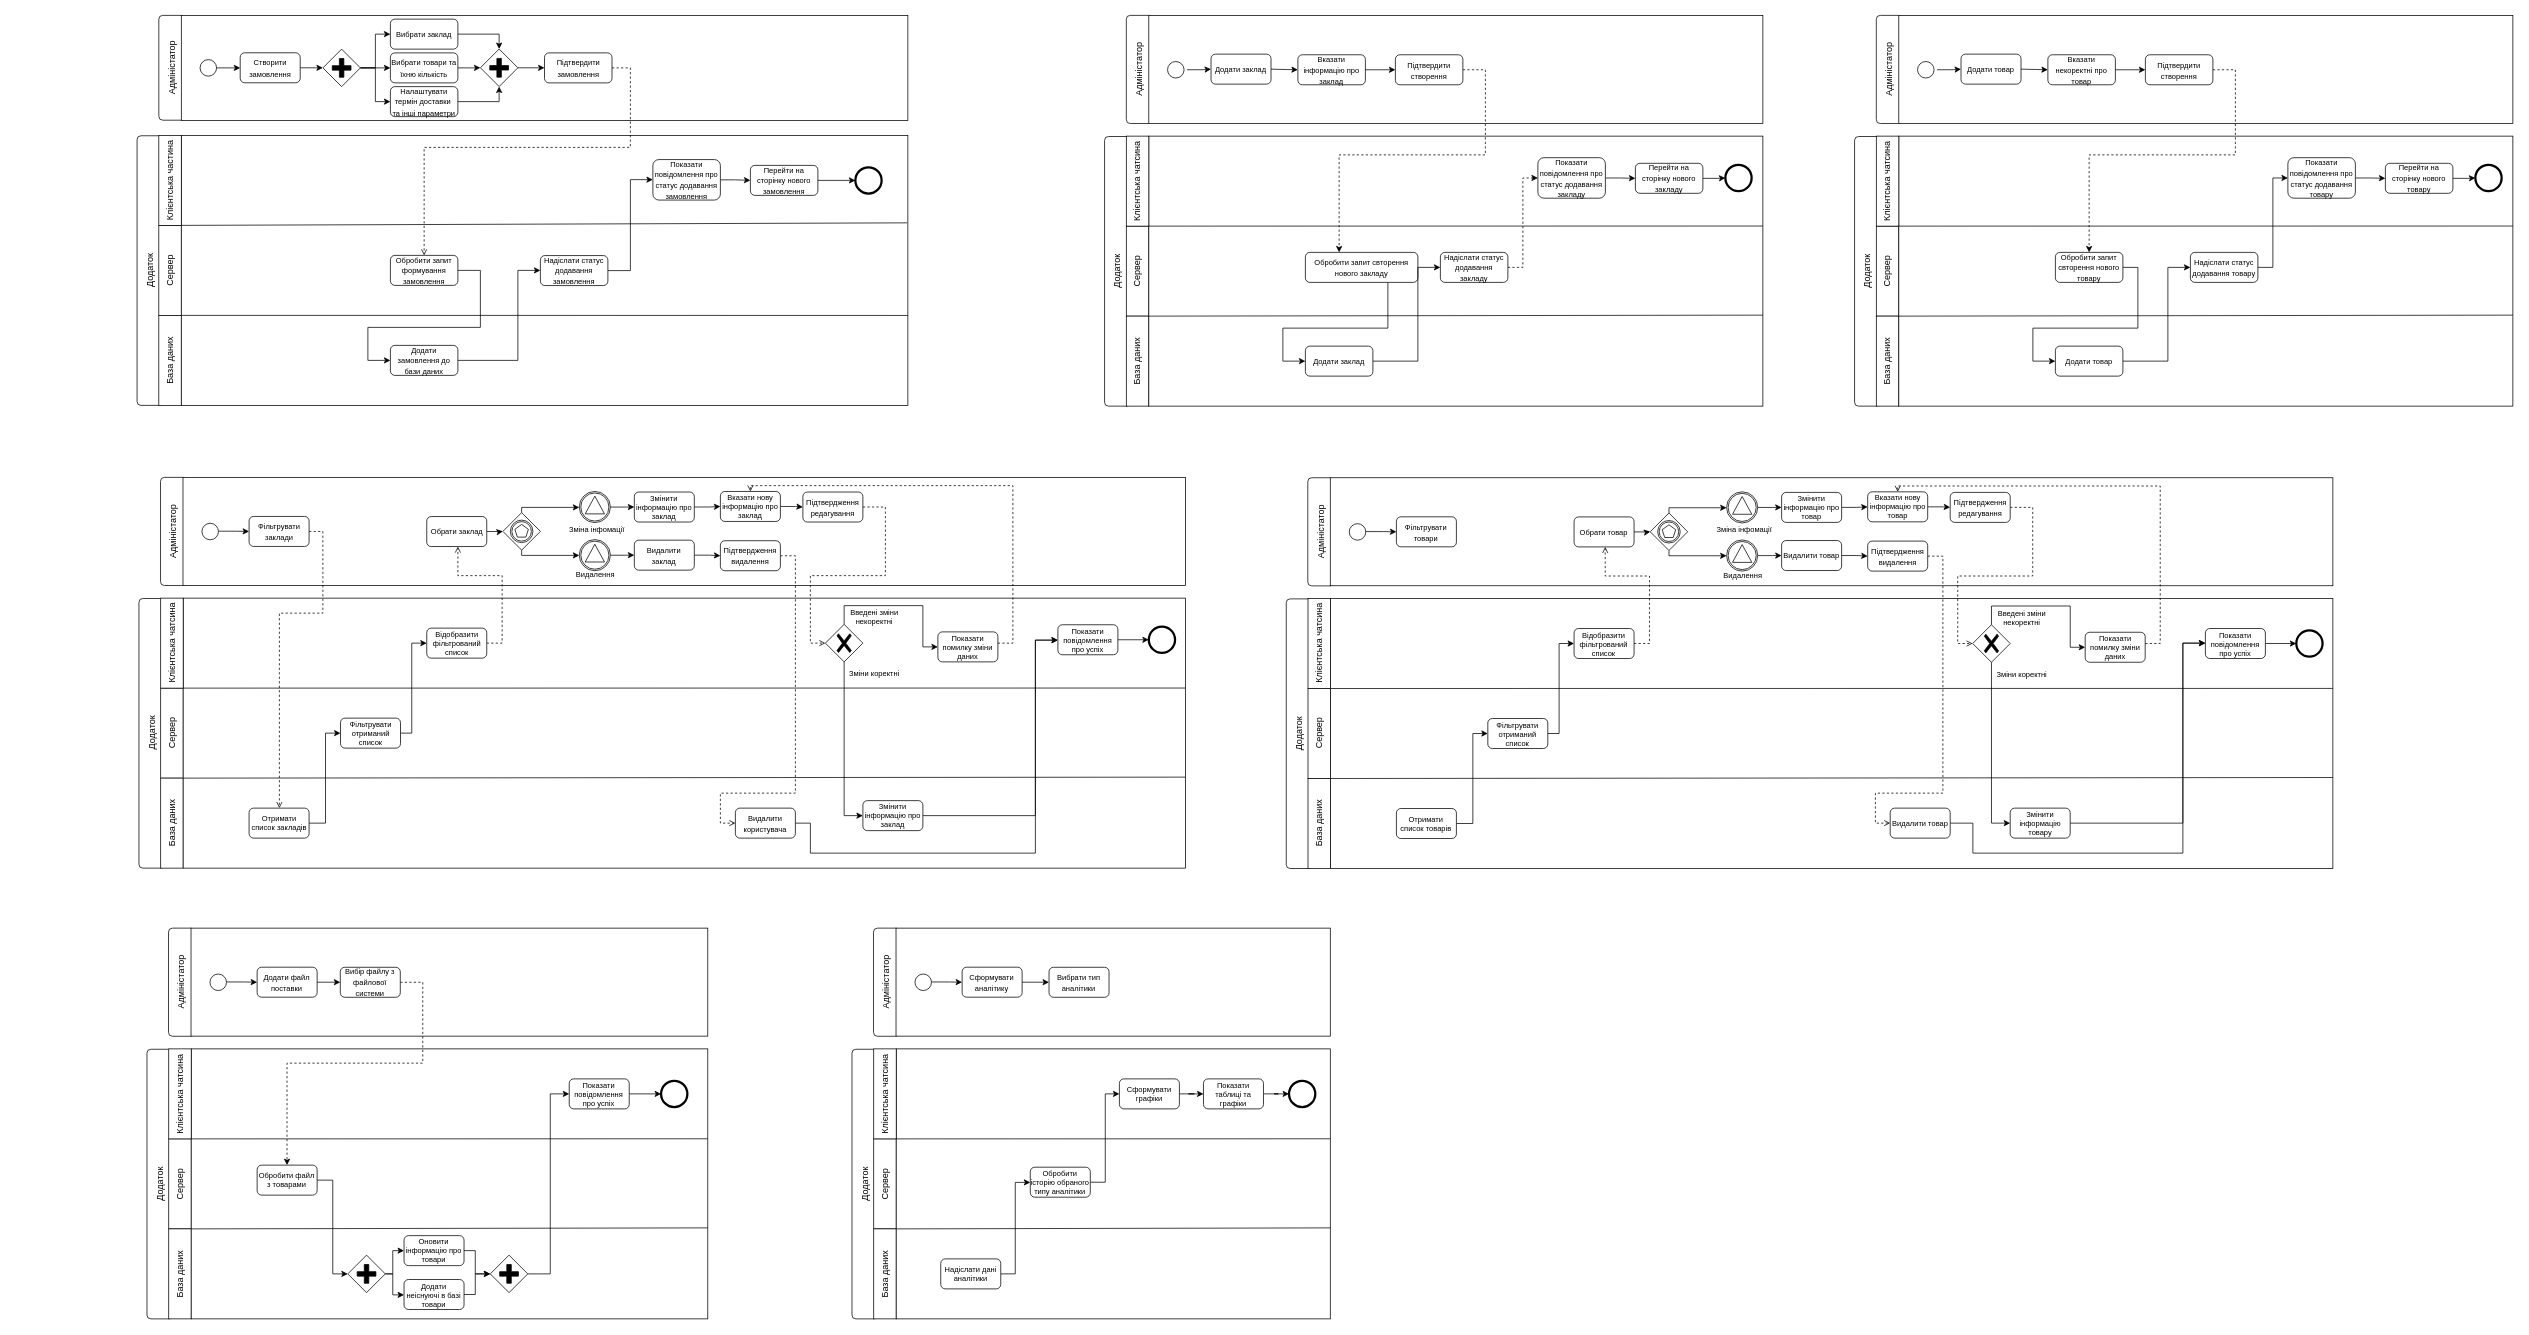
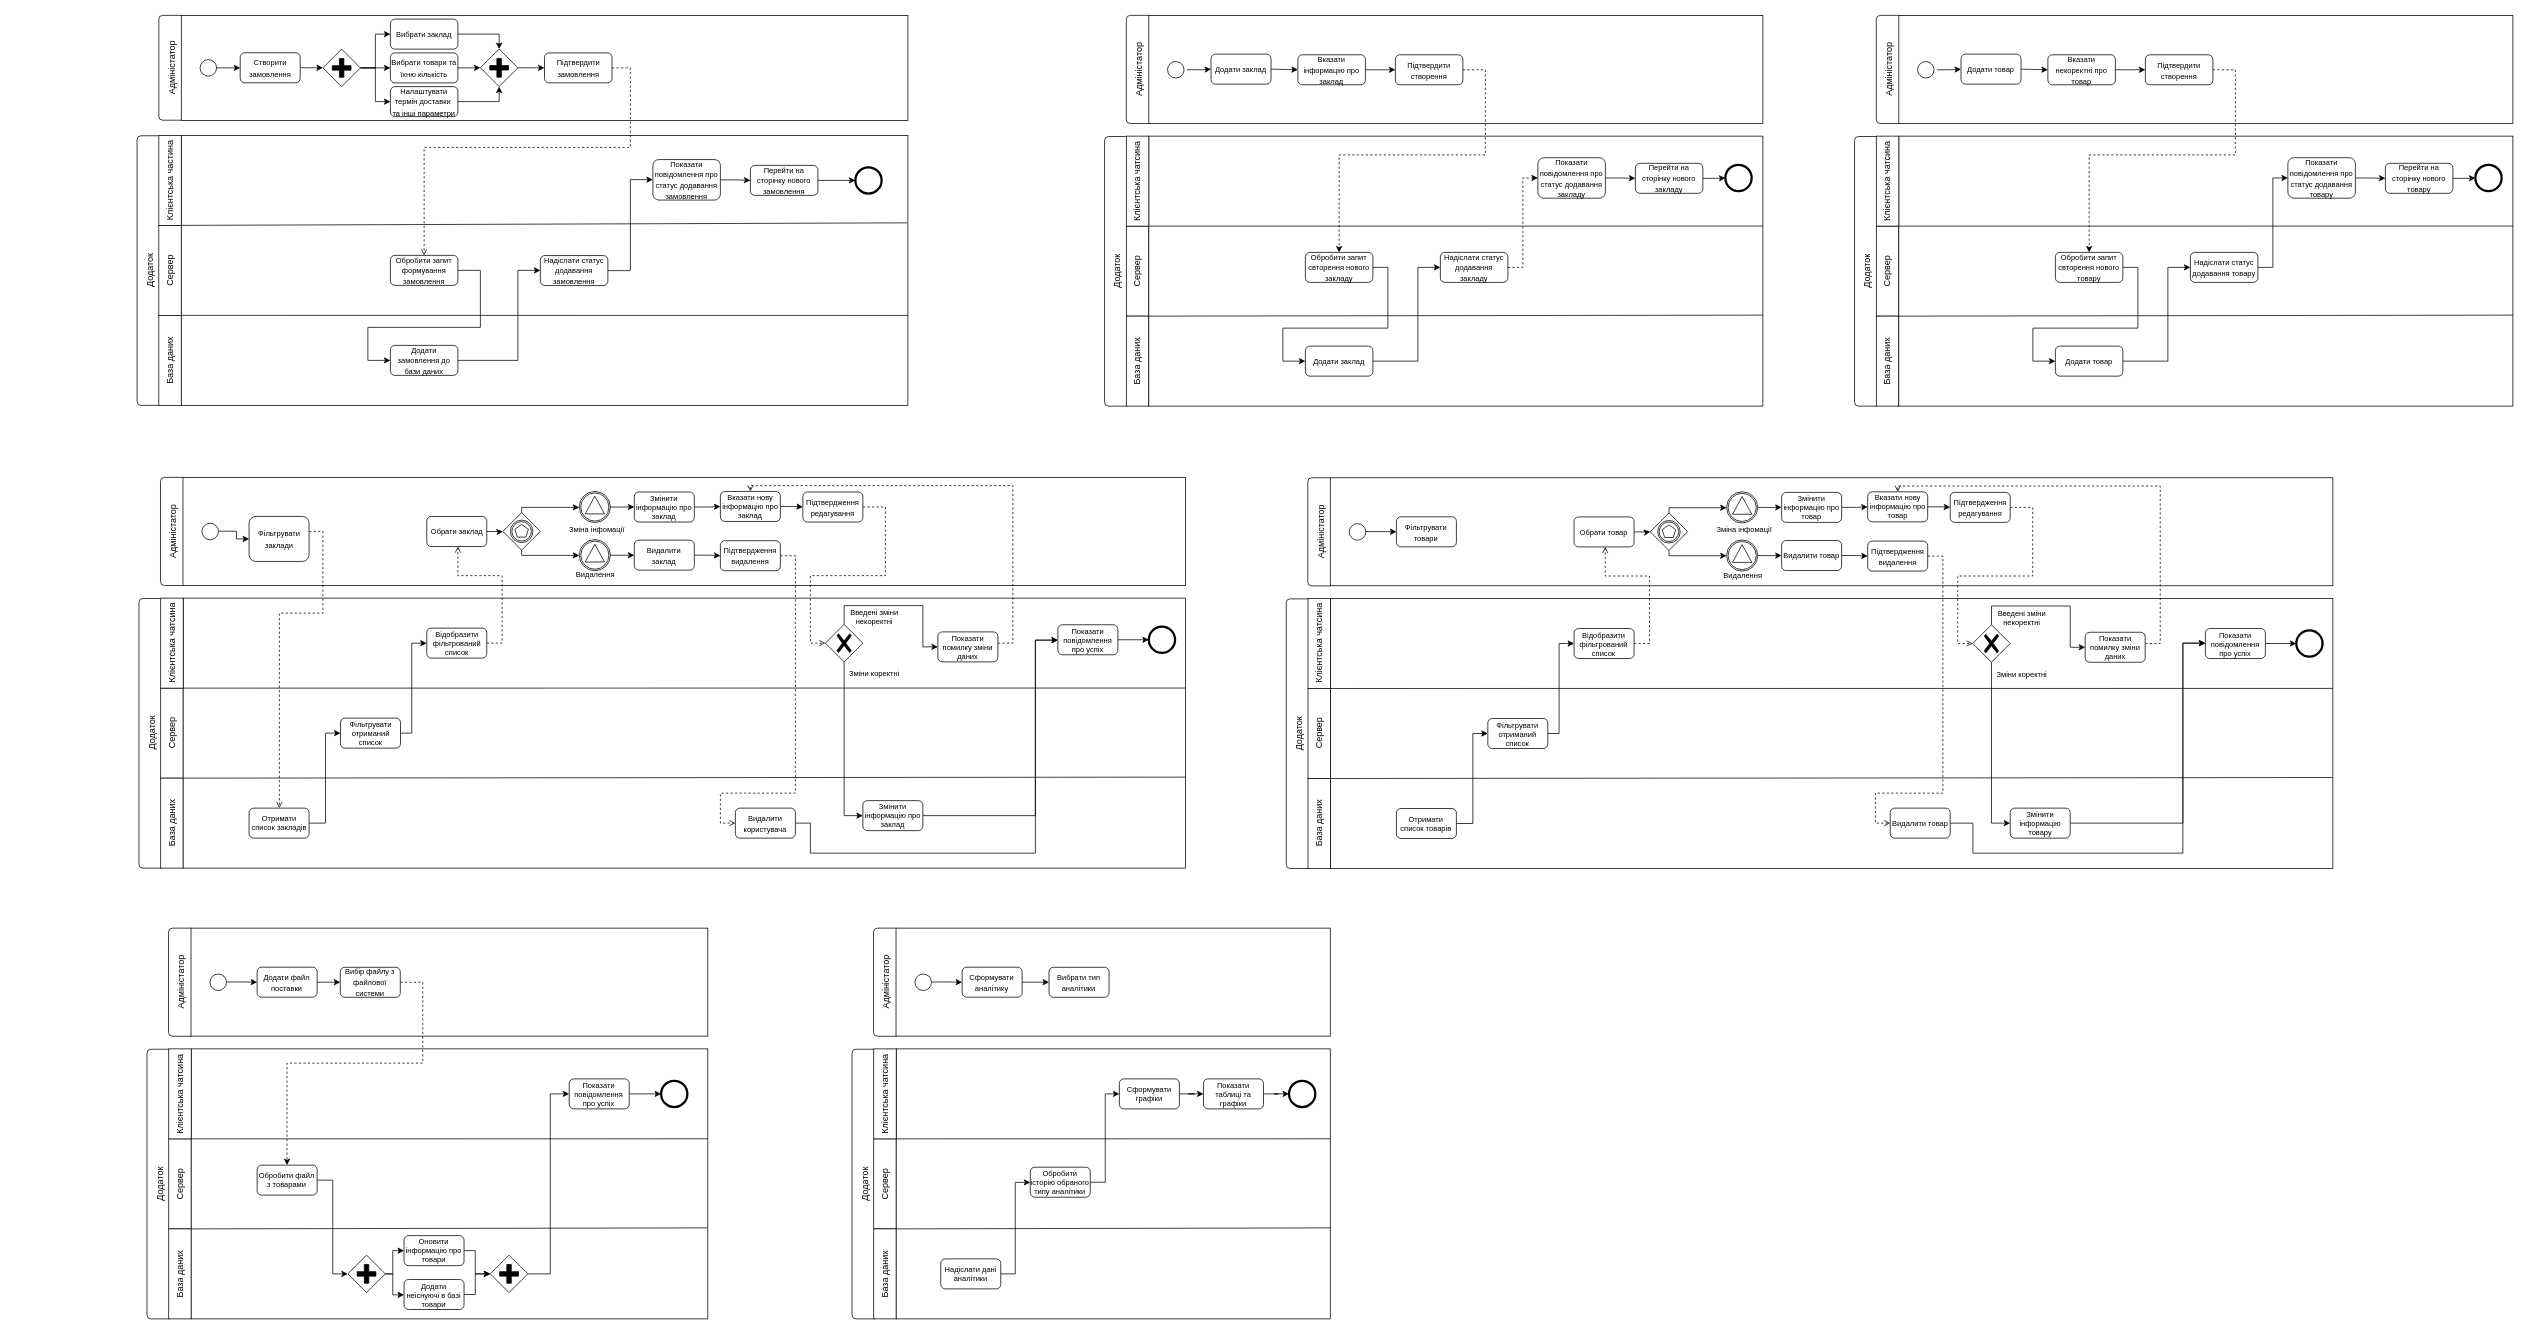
node "Обробити запит свторення нового закладу": size 113x30 -> 68x30
node "Фільтрувати заклади": size 60x30 -> 60x45
